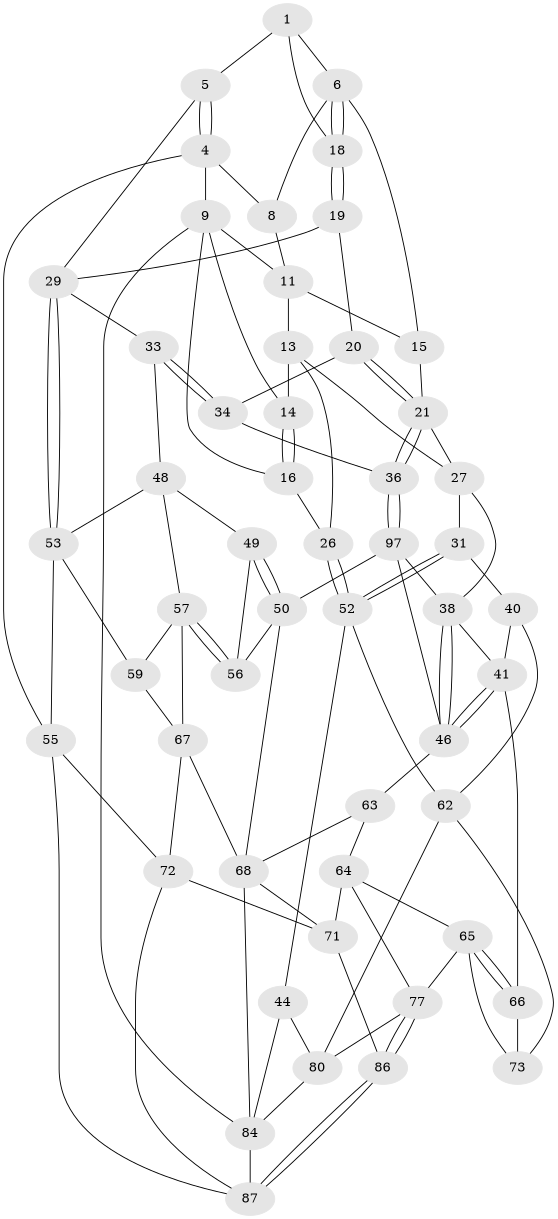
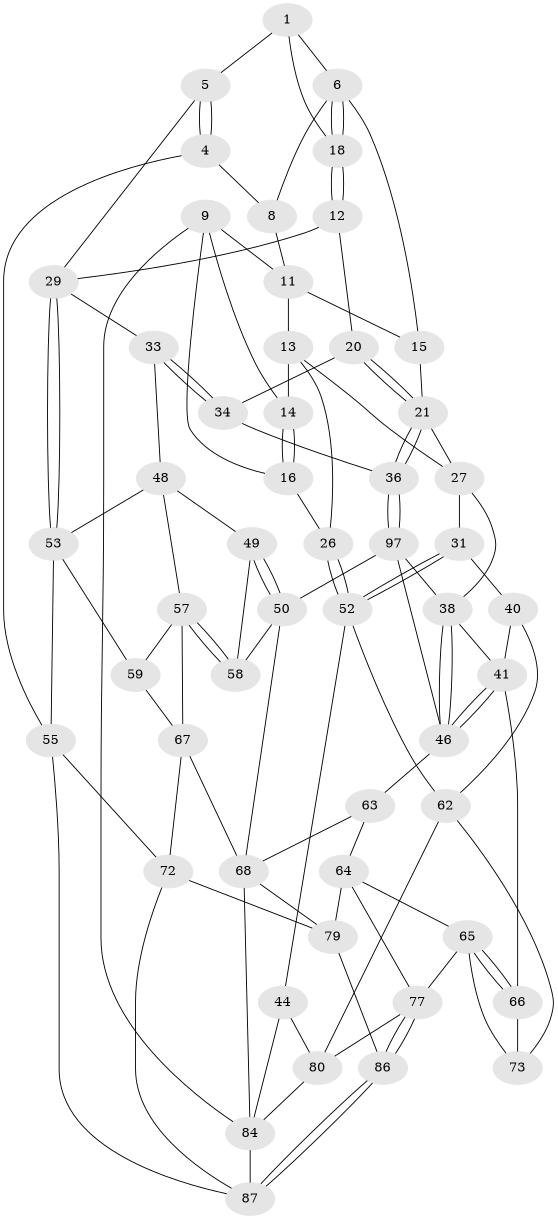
edge "4" -- "9": removed
node "19": label "19" -> "12"
node "56": label "56" -> "58"
node "71": label "71" -> "79"
